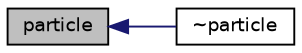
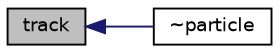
node "particle": label "particle" -> "track"
